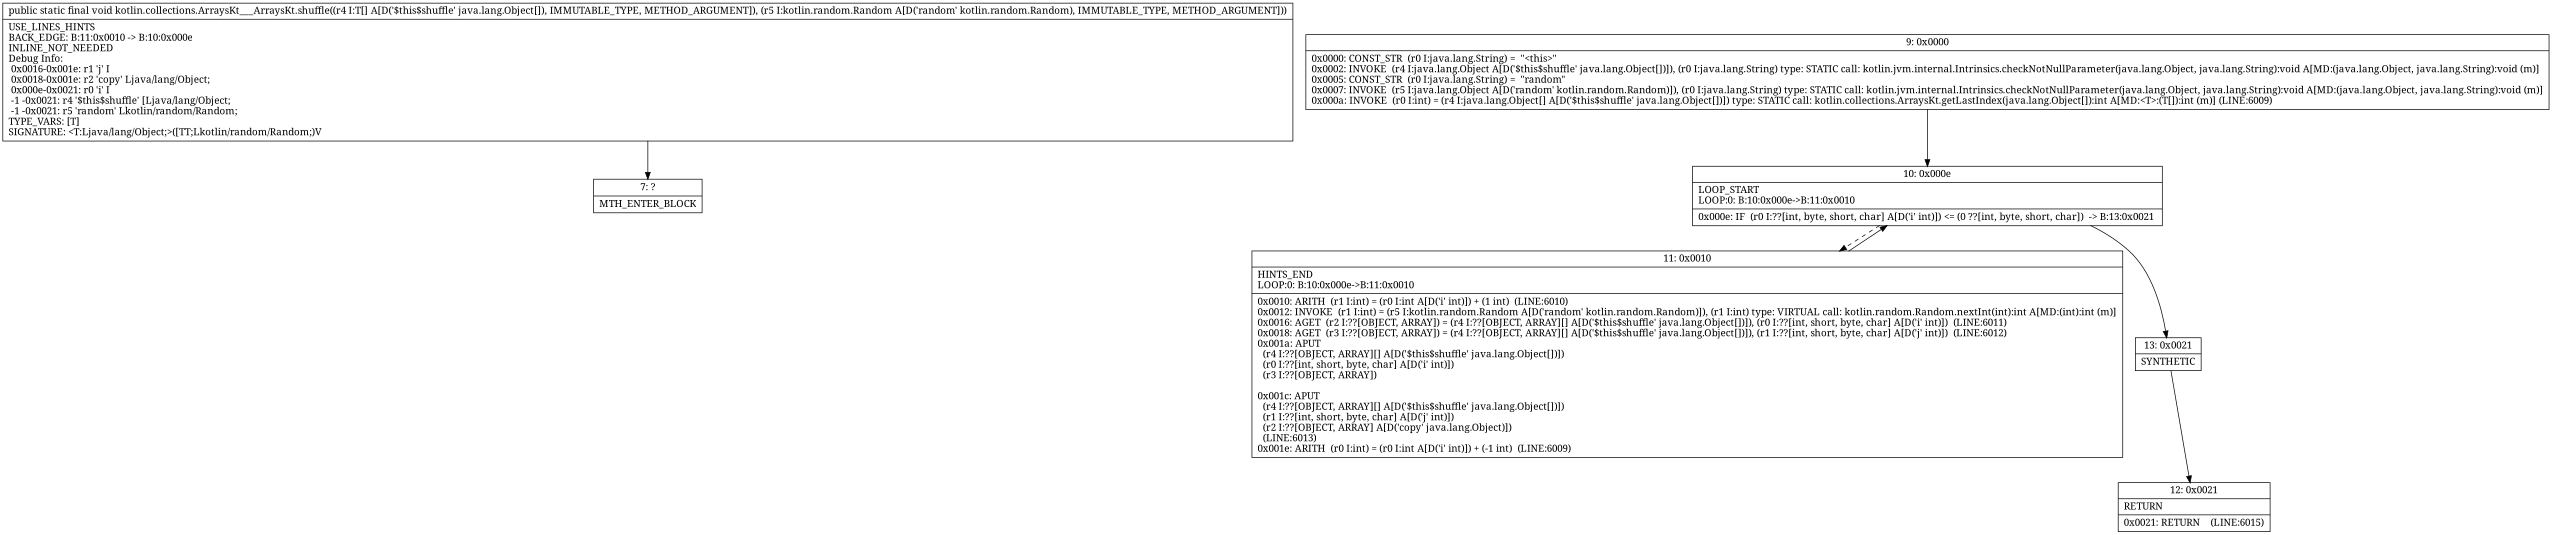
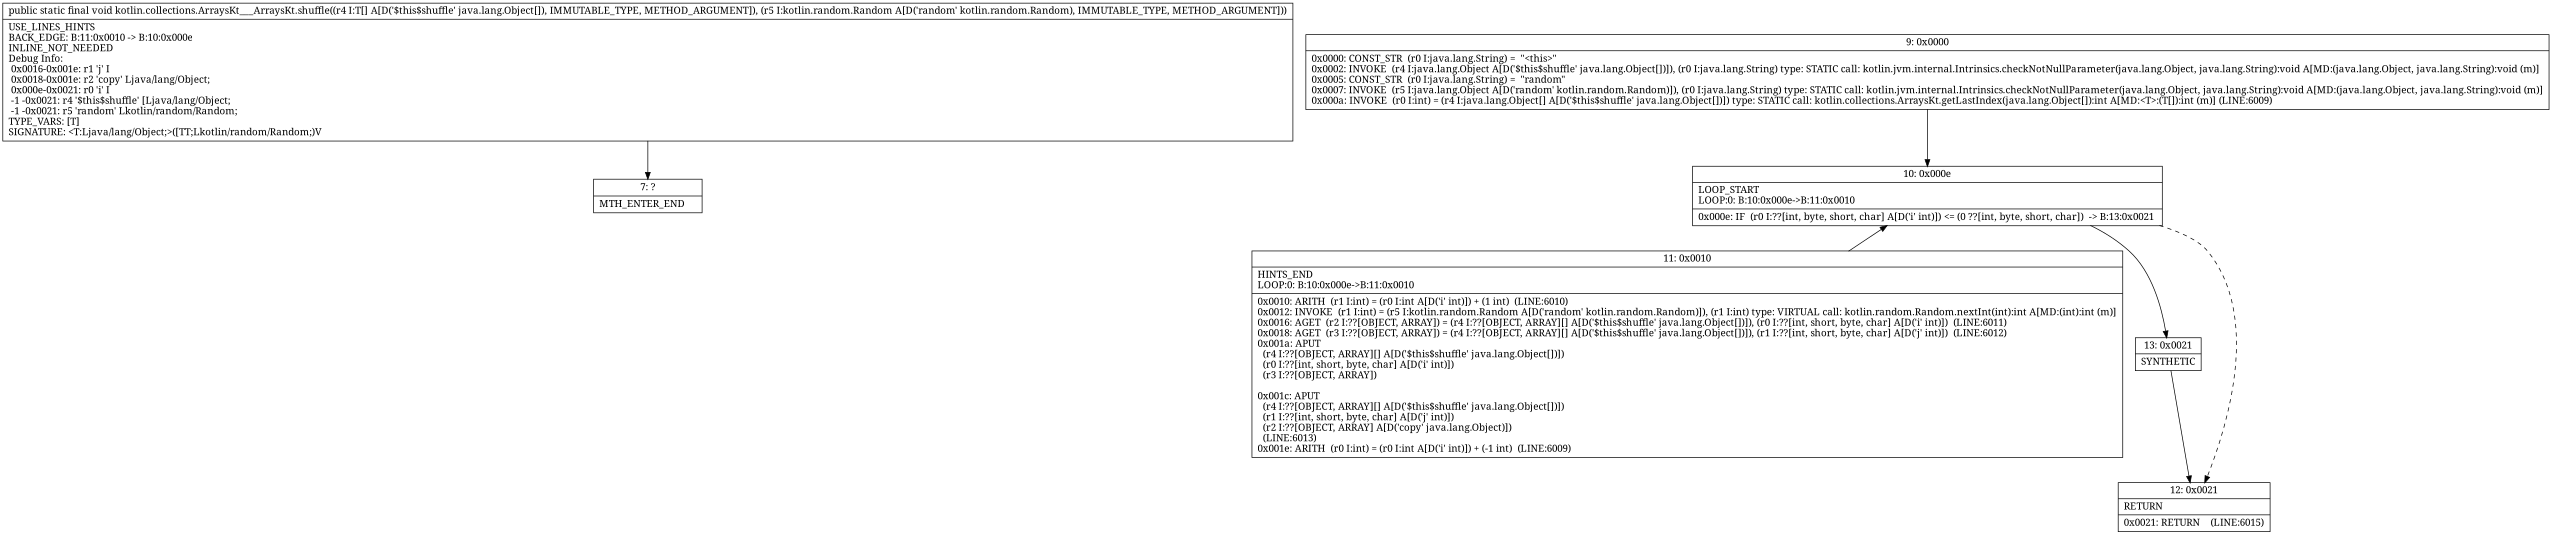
node "7: ?": text "MTH_ENTER_BLOCK" -> "MTH_ENTER_END"
edge "10: 0x000e" -> "11: 0x0010": now "10: 0x000e" -> "12: 0x0021"
